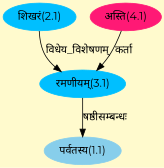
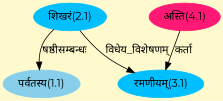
edge "रमणीयम्(3.1)" -> "पर्वतस्य(1.1)": now "शिखरं(2.1)" -> "पर्वतस्य(1.1)"
